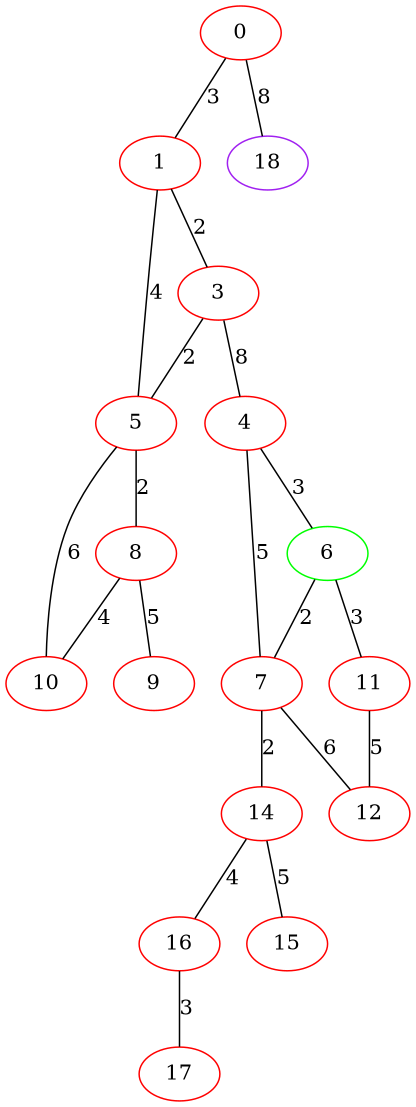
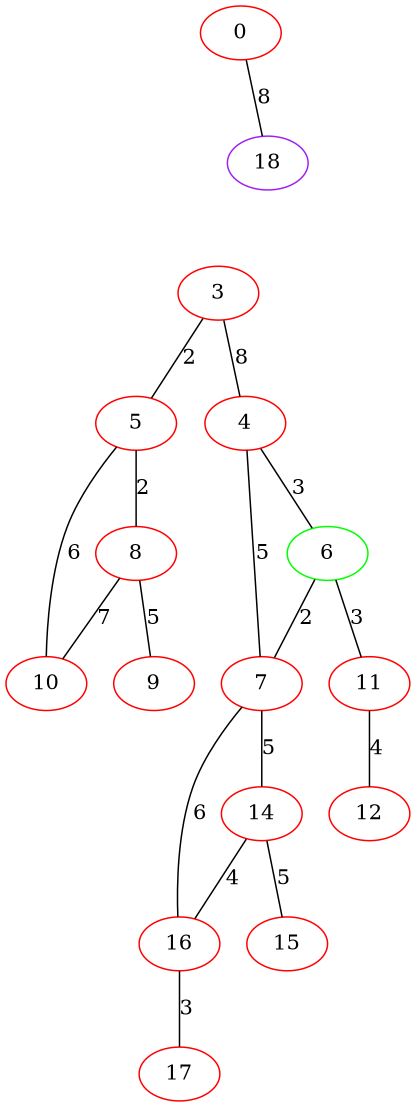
node "1": removed
edge "8" -- "10": label "4" -> "7"
edge "7" -- "14": label "2" -> "5"
edge "7" -- "12": now "7" -- "16"
edge "11" -- "12": label "5" -> "4"
